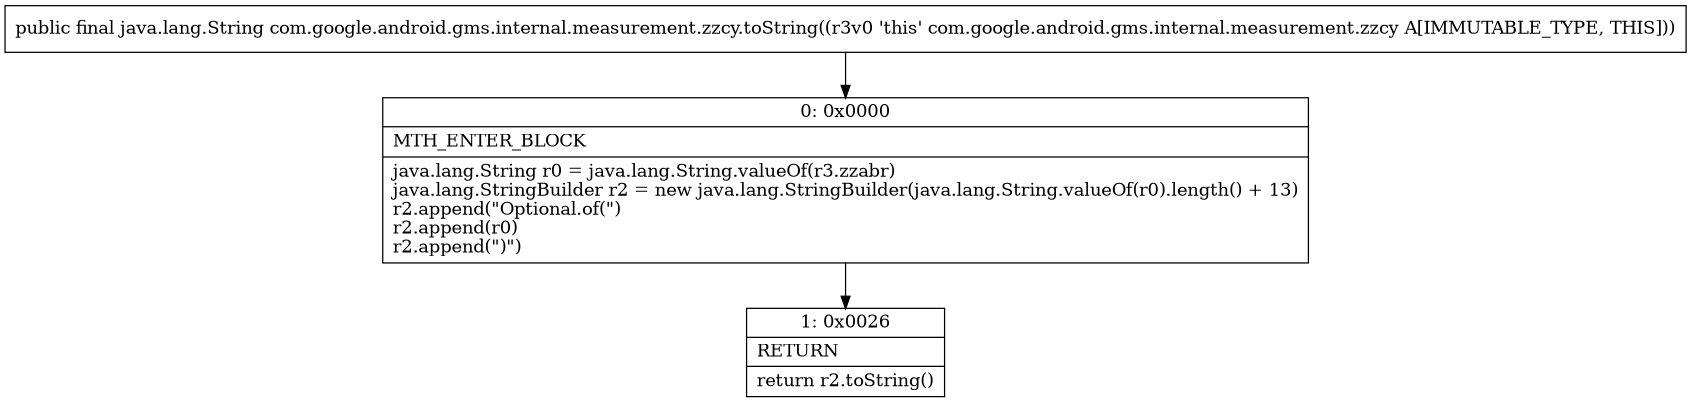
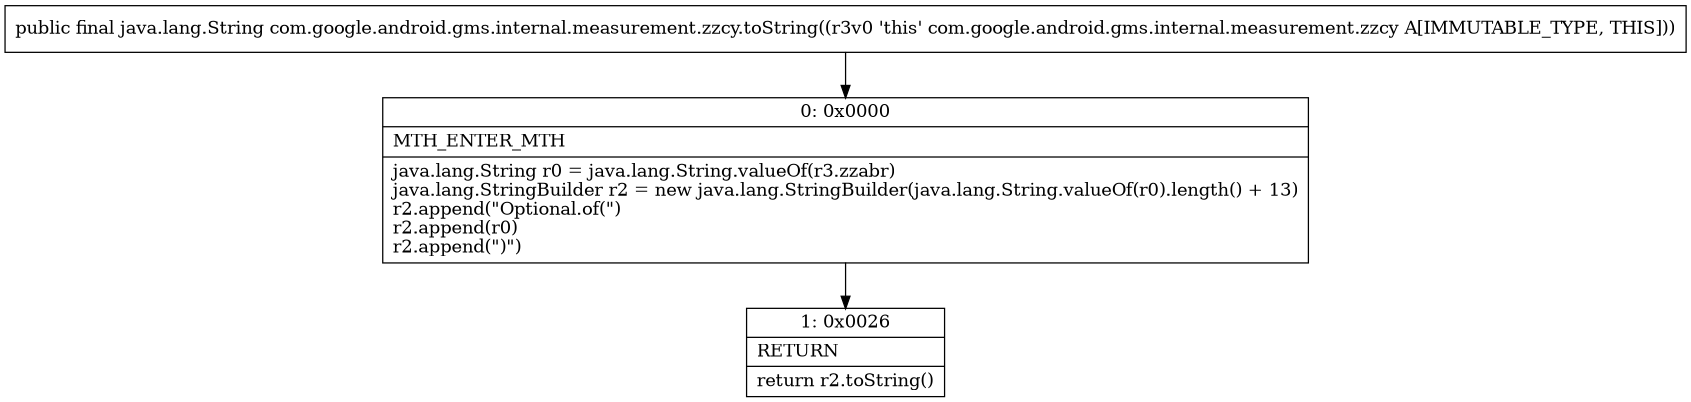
node "0: 0x0000": text "MTH_ENTER_BLOCK" -> "MTH_ENTER_MTH"
